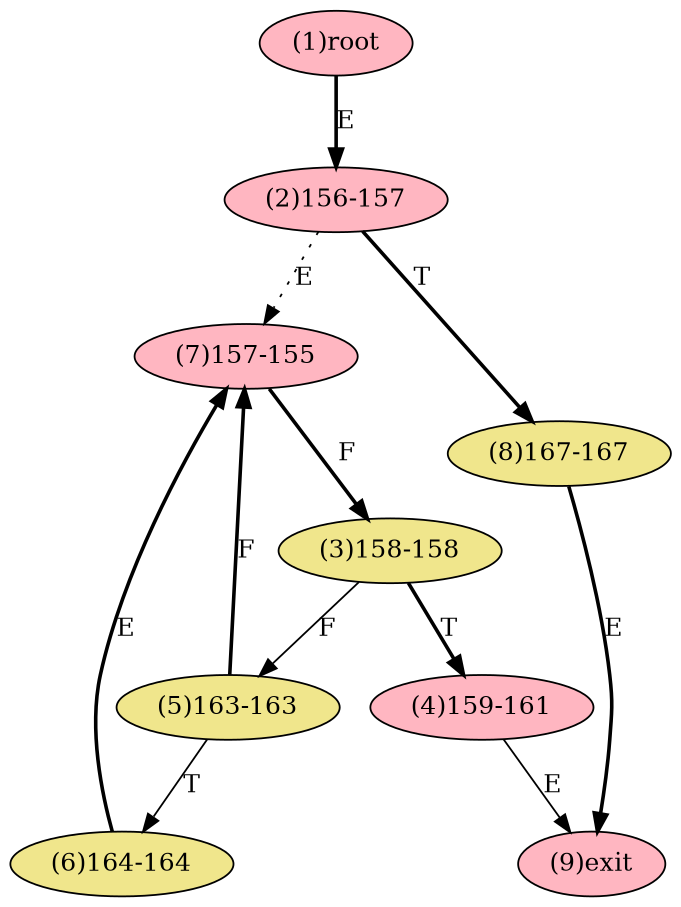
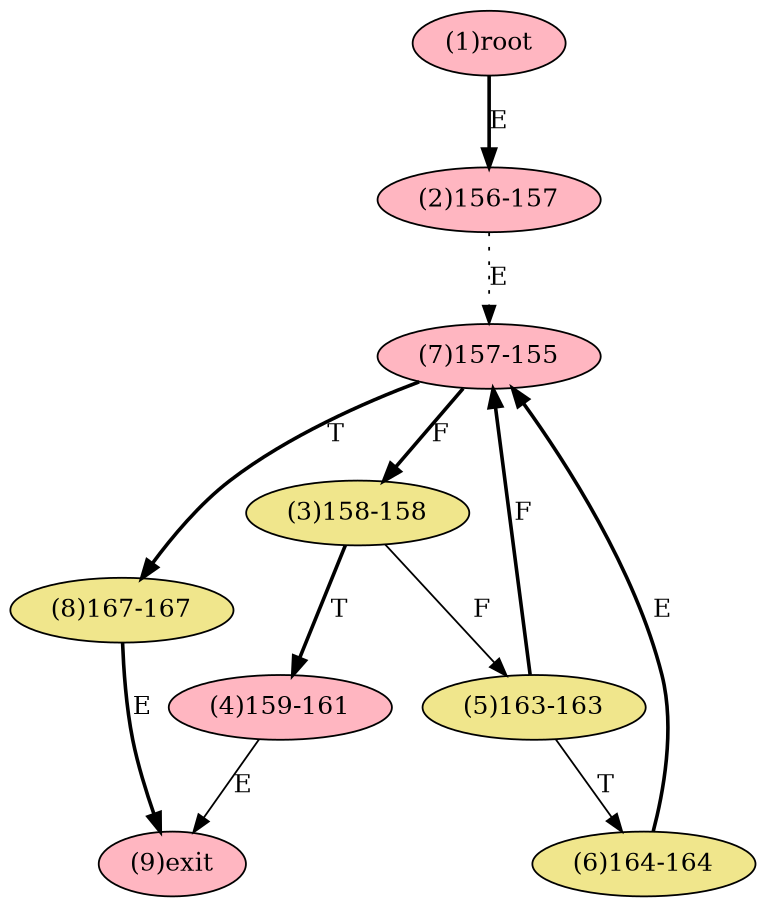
edge "(2)156-157" -> "(8)167-167": now "(7)157-155" -> "(8)167-167"
